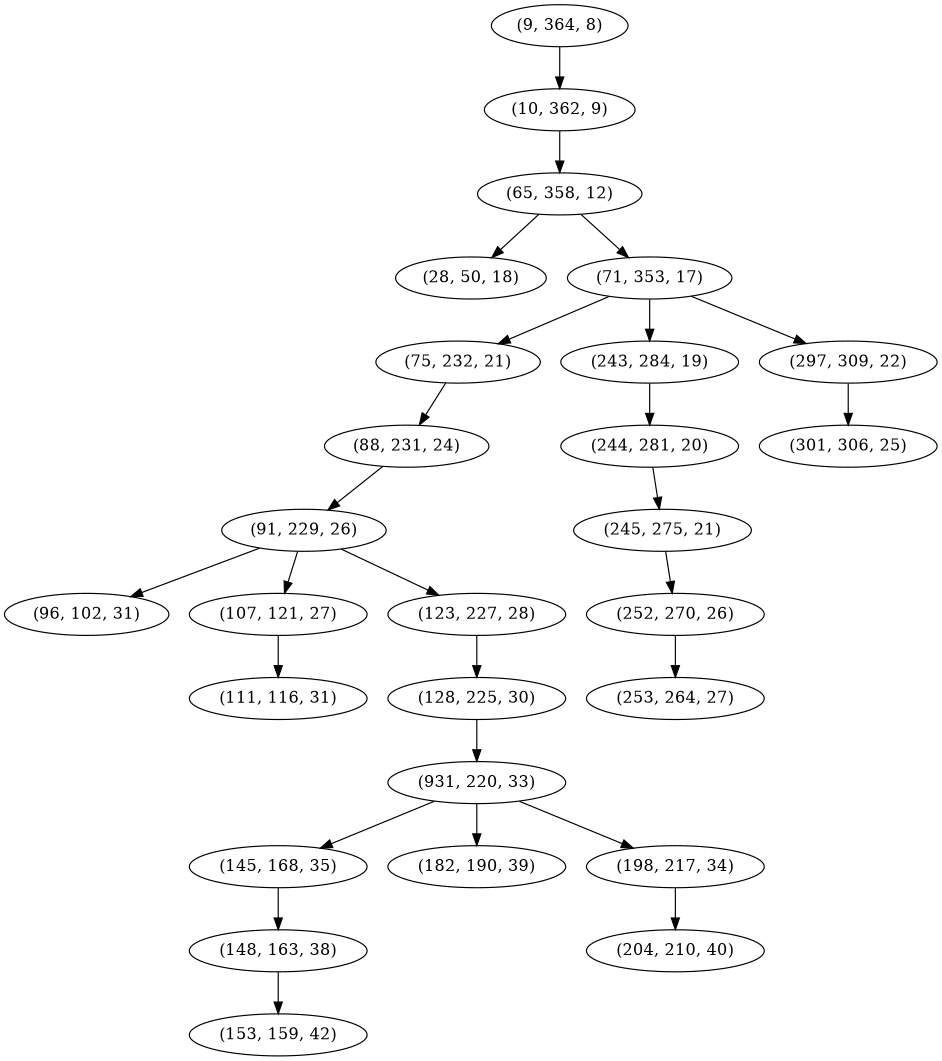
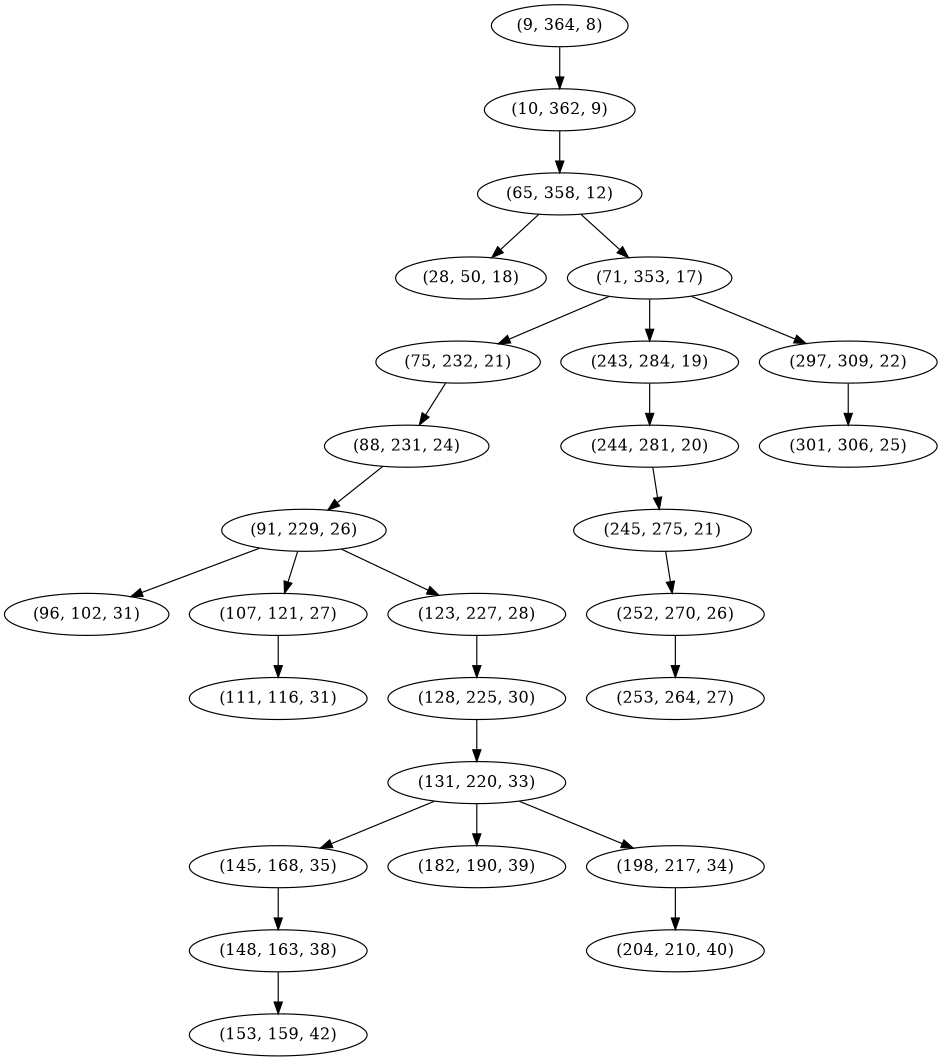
node "(931, 220, 33)": label "(931, 220, 33)" -> "(131, 220, 33)"
